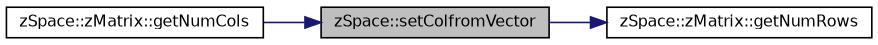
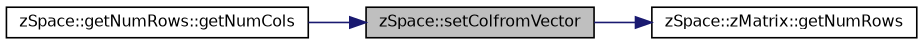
node "zSpace::zMatrix::getNumCols": label "zSpace::zMatrix::getNumCols" -> "zSpace::getNumRows::getNumCols"
